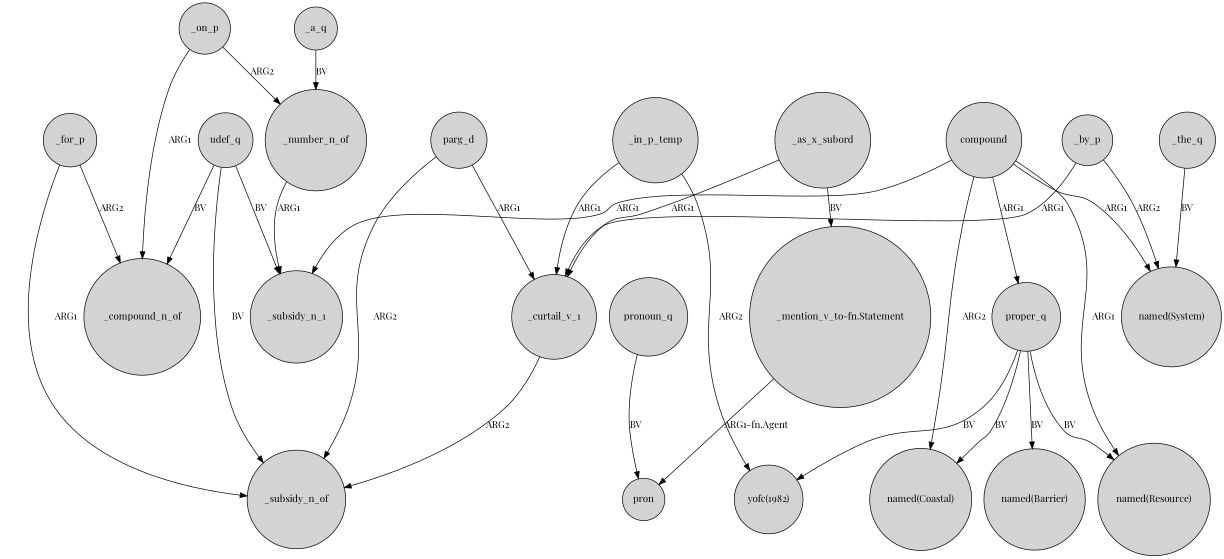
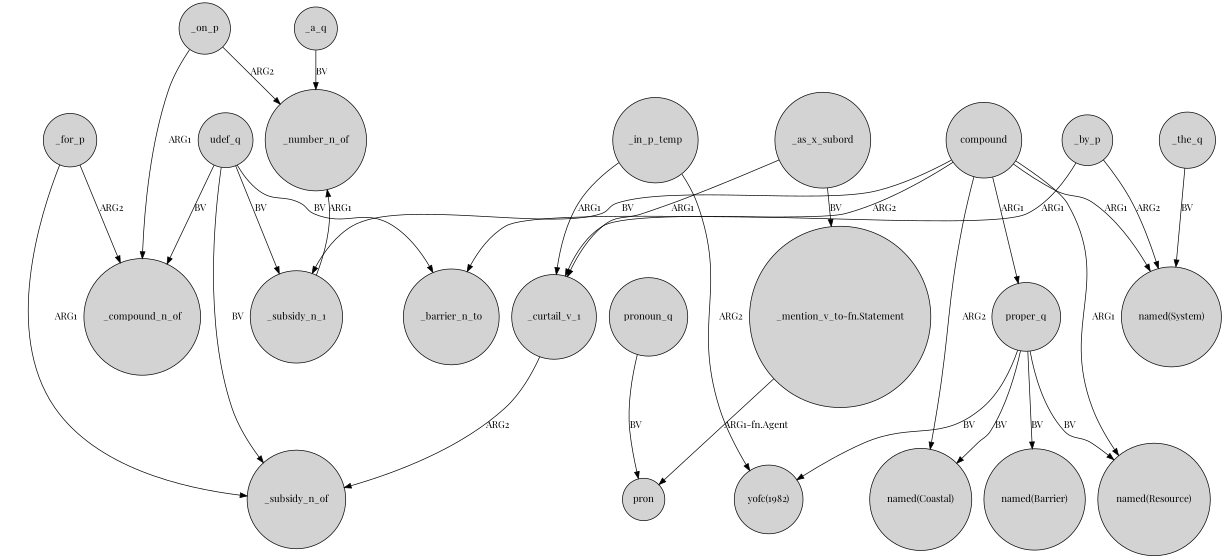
node "parg_d": removed
edge "compound" -> "_subsidy_n_1": label "ARG1" -> "BV"
edge "_number_n_of" -> "_subsidy_n_1": reversed
node "_barrier_n_to": added
